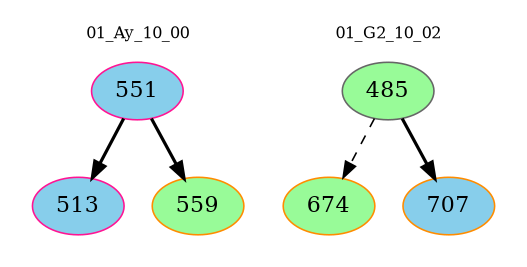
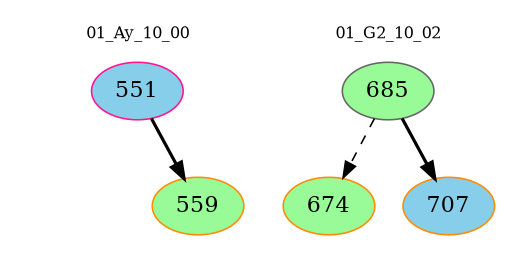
node "485": label "485" -> "685"
node "513": removed
